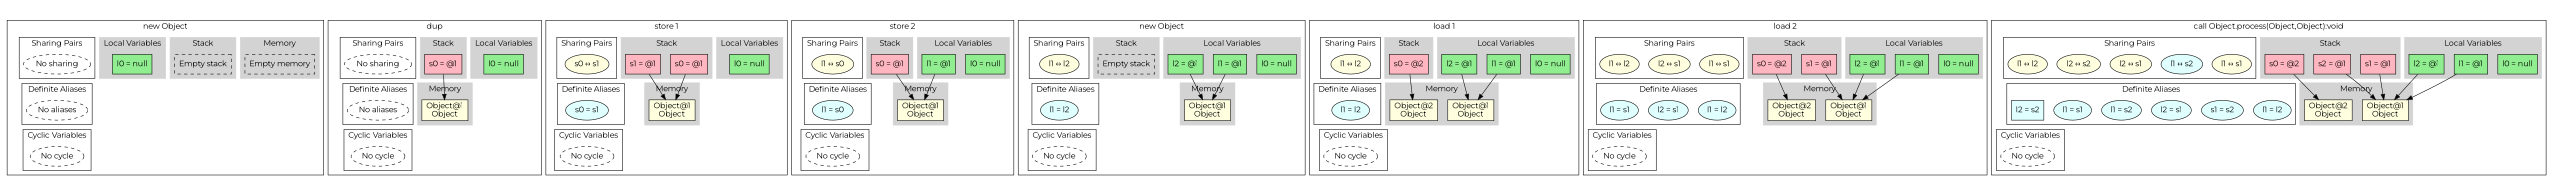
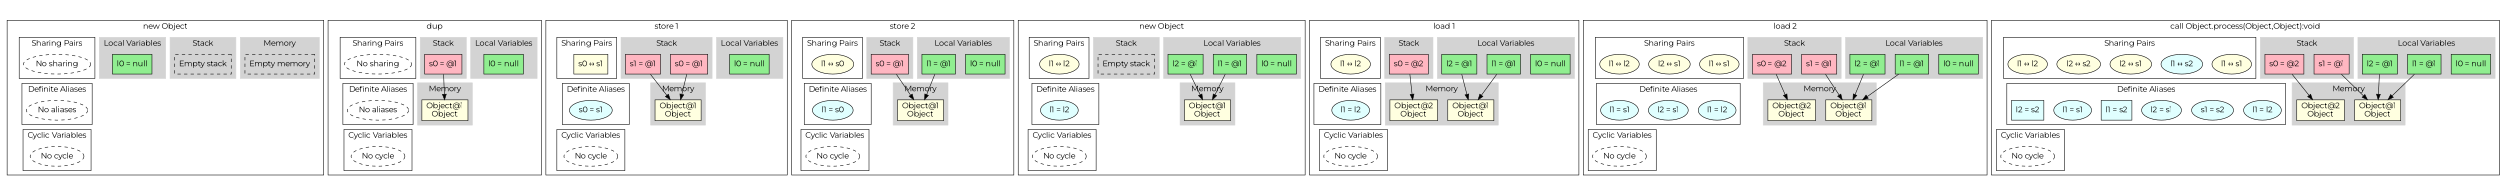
node "s0 ↔ s1": shape ellipse -> box
node "s2 = @1": removed
node "l1 = s2": shape ellipse -> box
